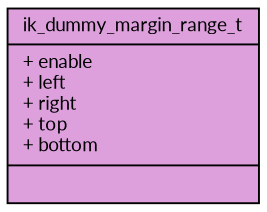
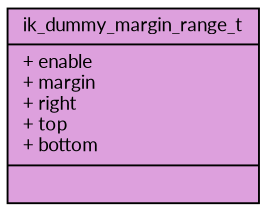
node "ik_dummy_margin_range_t": text "+ left" -> "+ margin"
